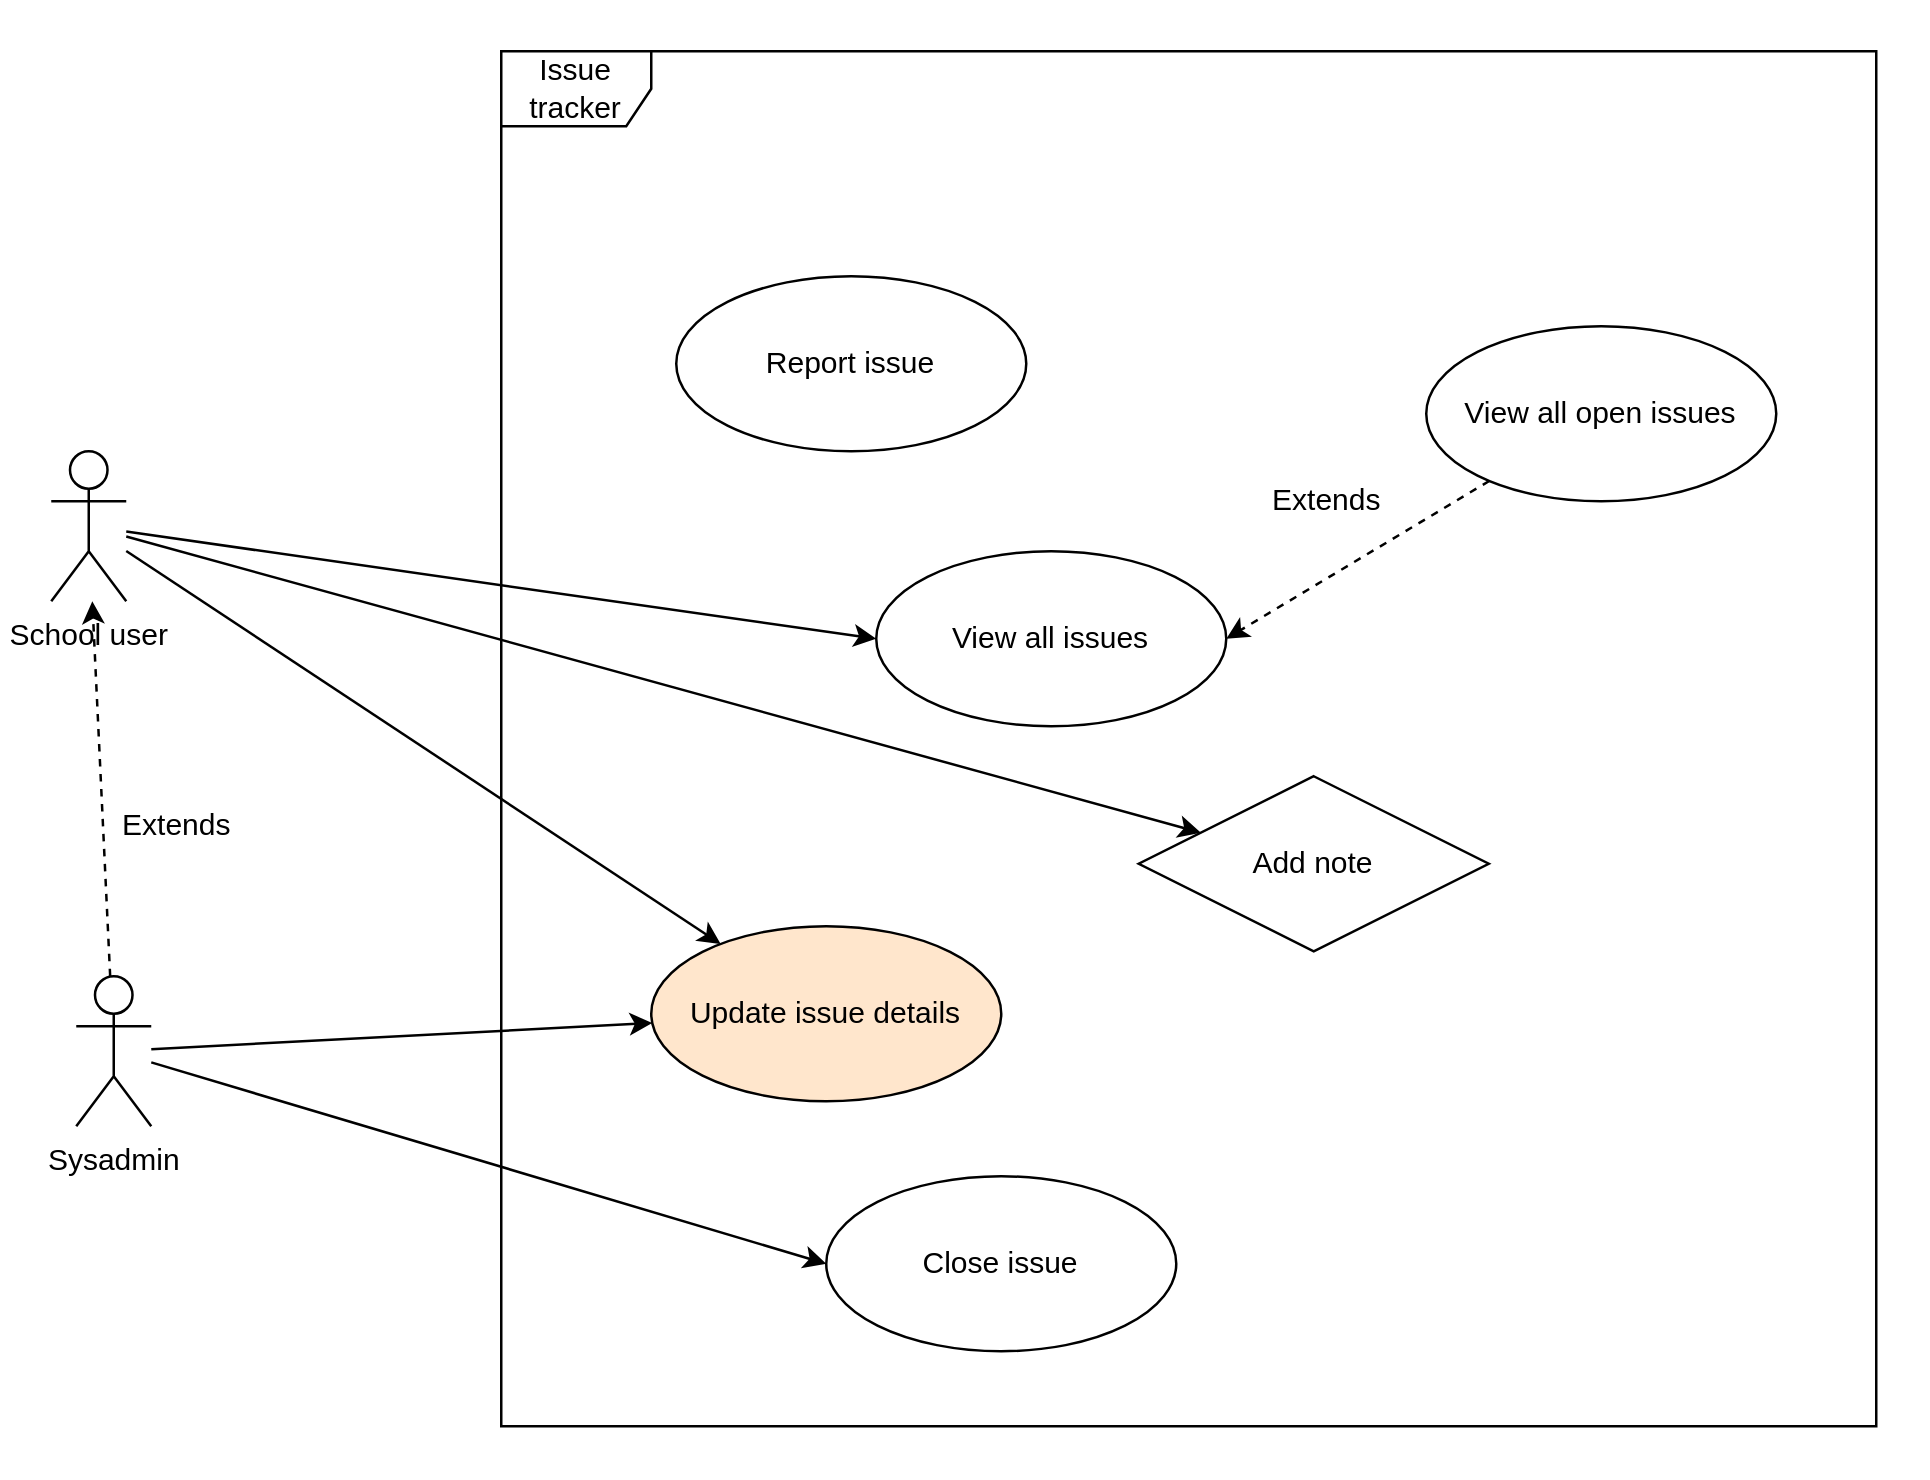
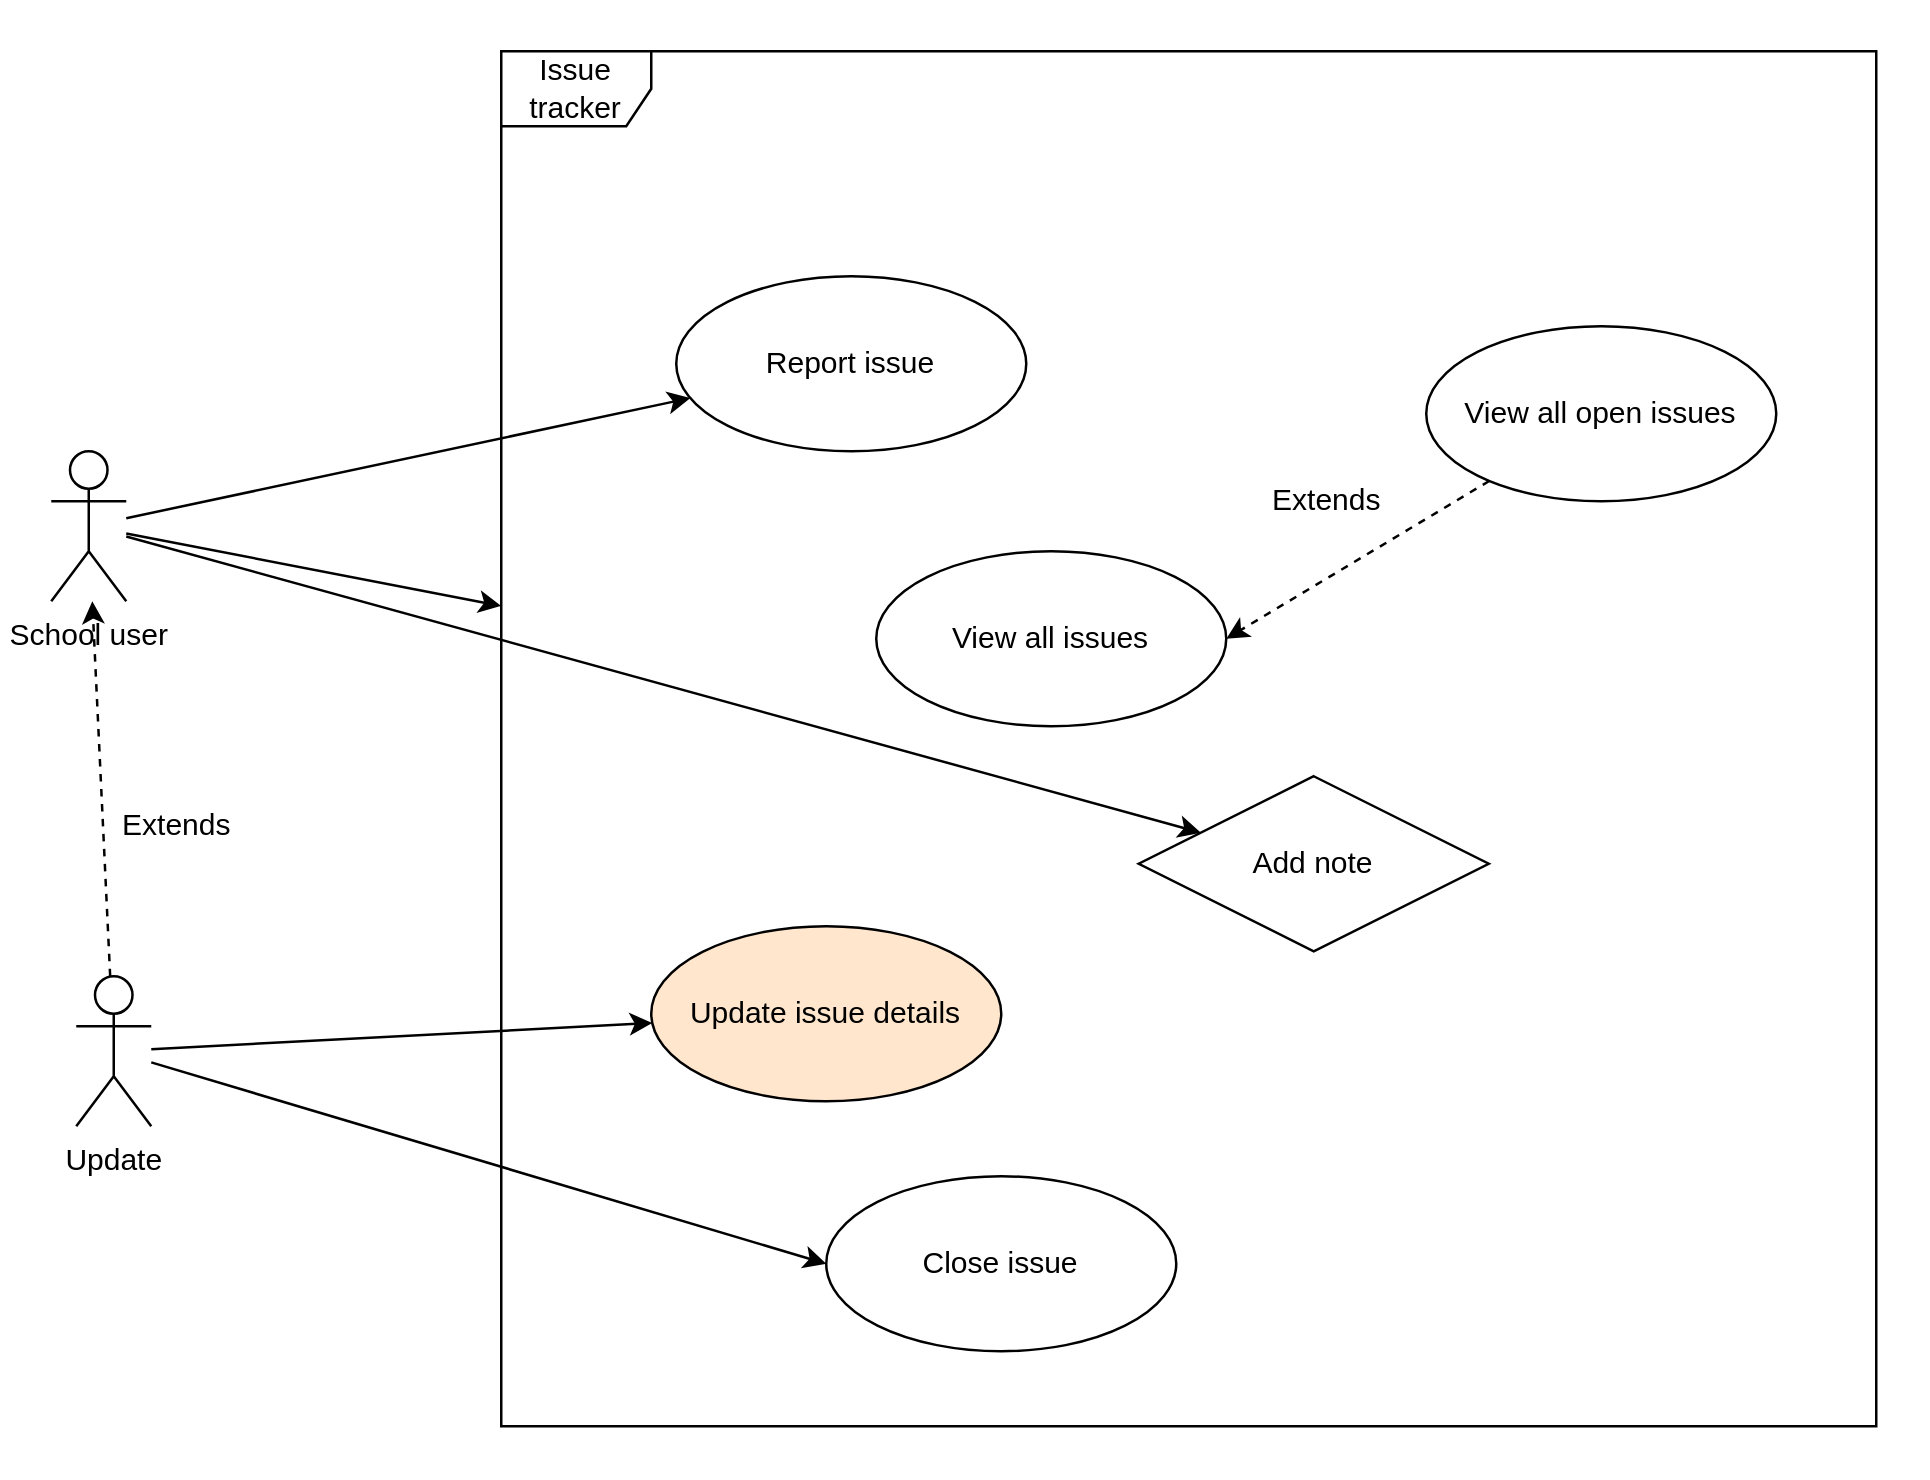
edge "School user" -> "View all issues": now "School user" -> "Issue tracker"
edge "School user" -> "Update issue details": now "School user" -> "Report issue"
node "Sysadmin": label "Sysadmin" -> "Update"
